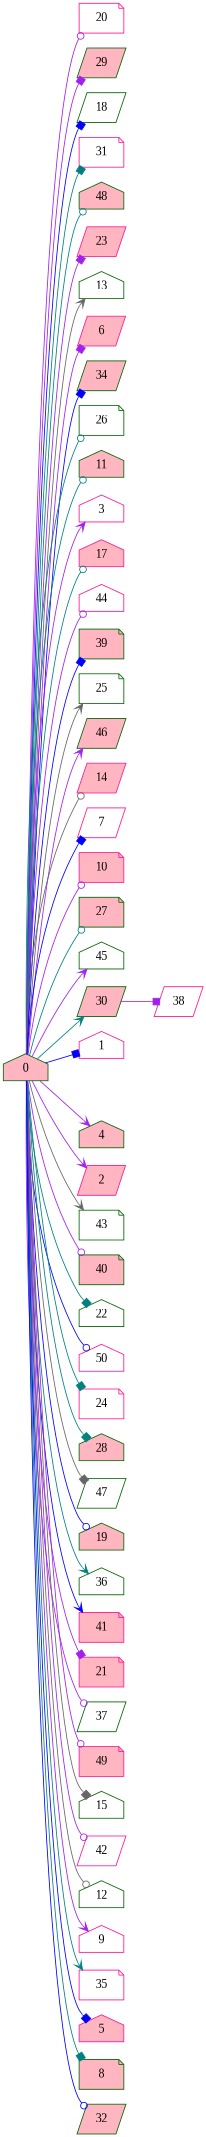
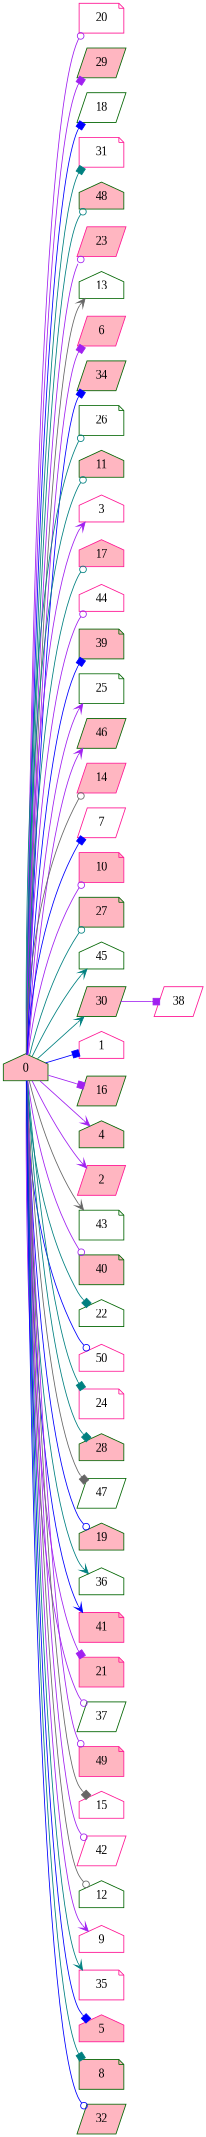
edge "0" -> "23": arrowhead box -> odot
edge "0" -> "25": color gray40 -> purple
edge "0" -> "45": color purple -> teal
node "16": added
node "15": color darkgreen -> deeppink
